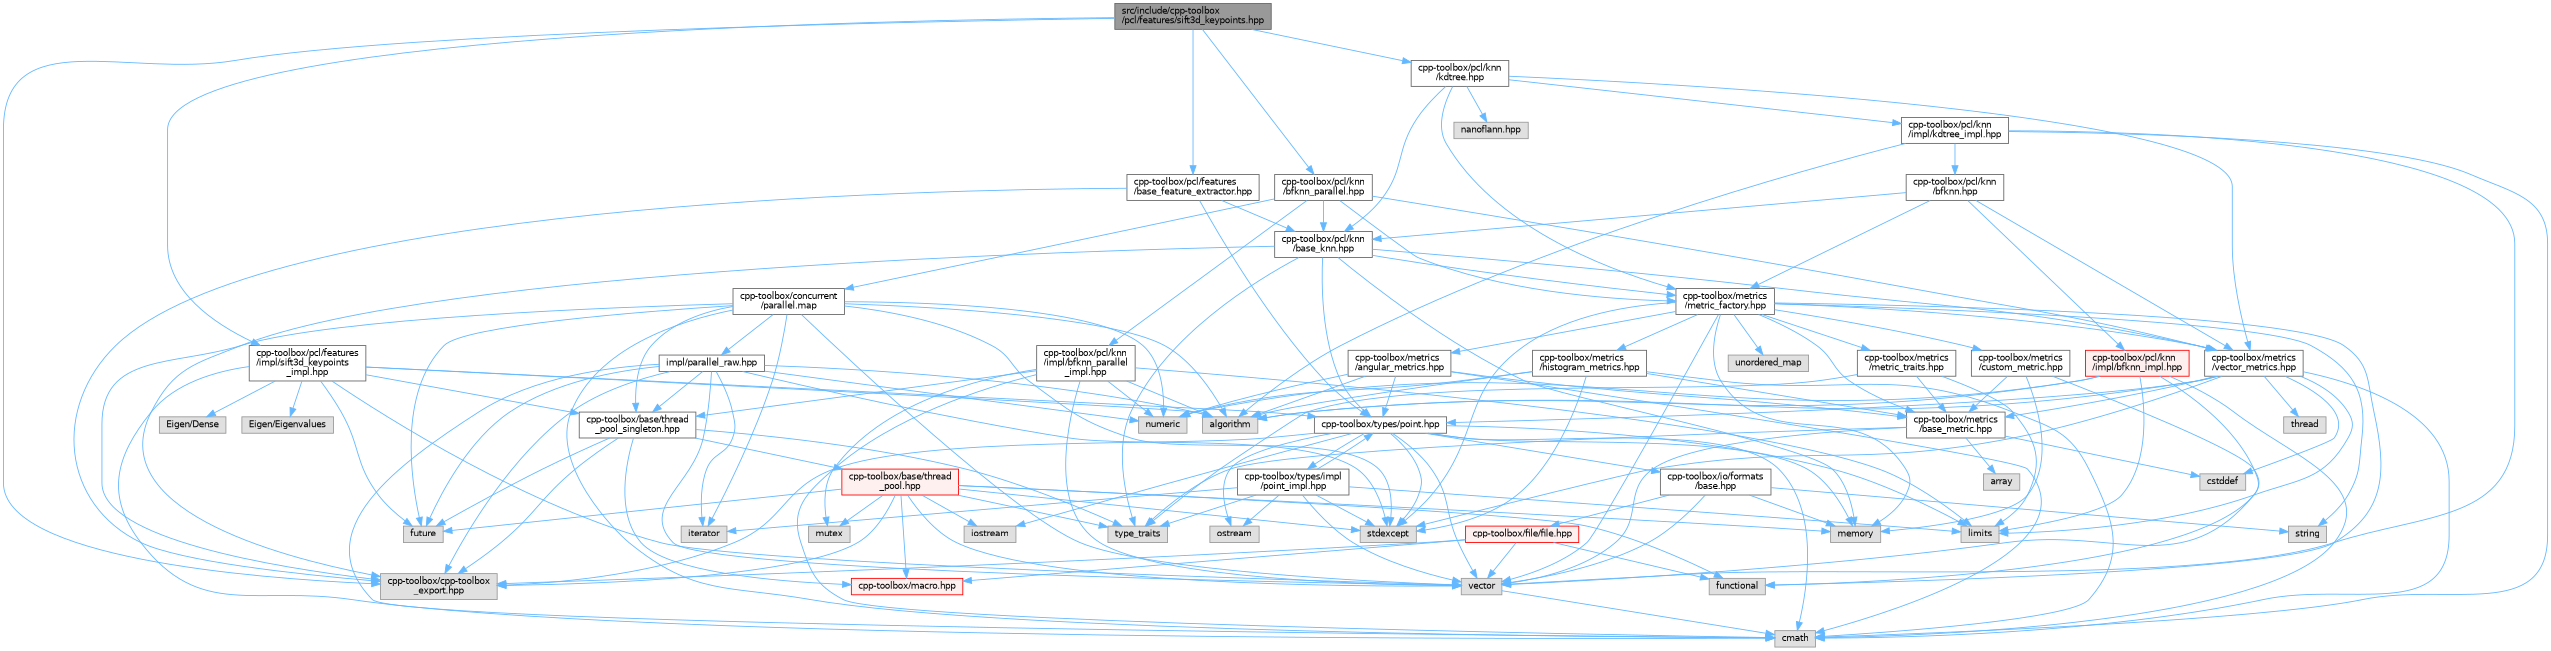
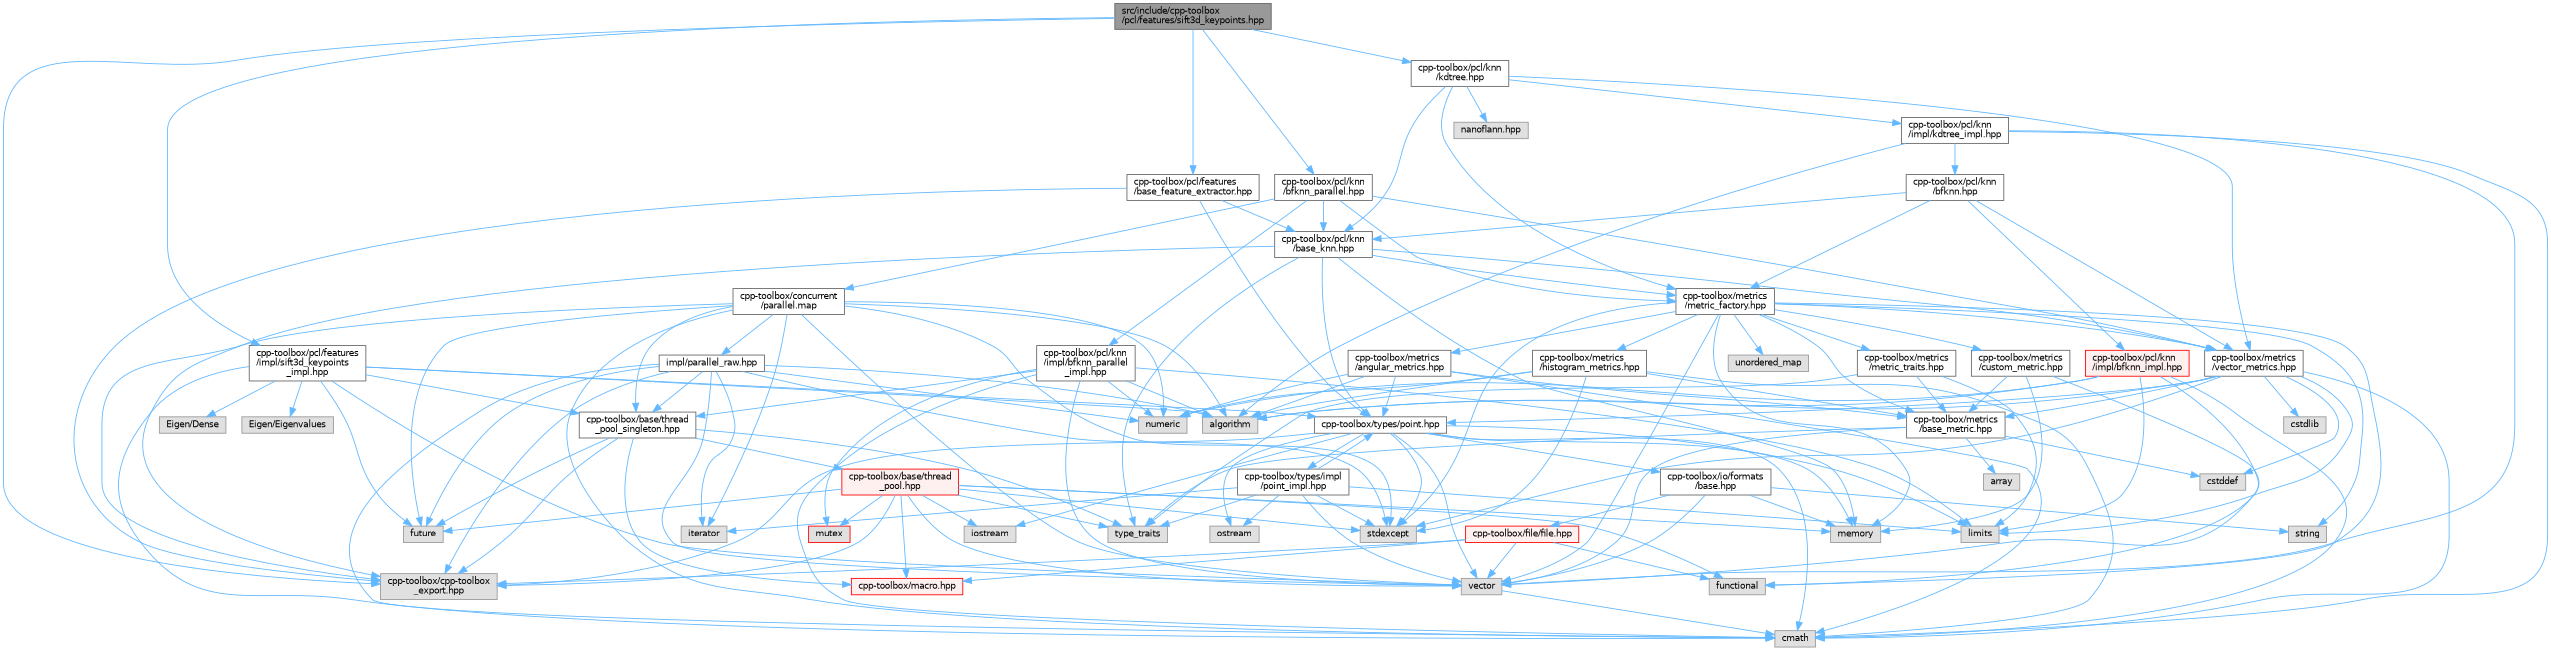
node "thread": label "thread" -> "cstdlib"
node "mutex": color grey60 -> red
